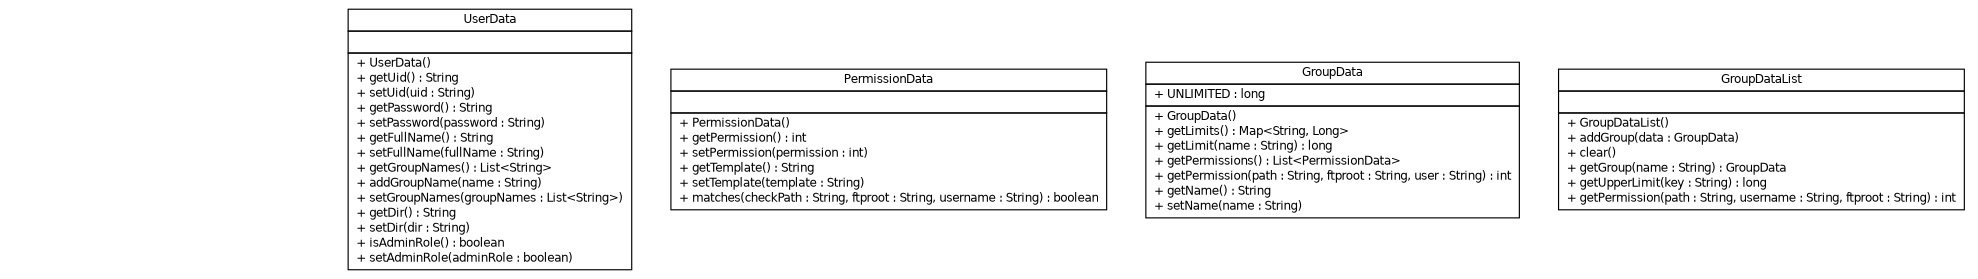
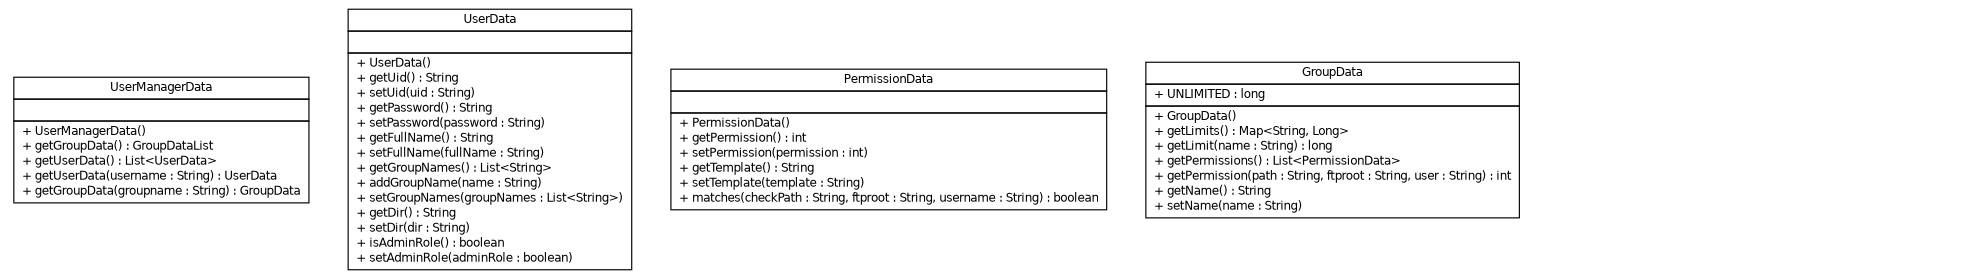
node "UserManagerData": added
node "GroupDataList": removed
